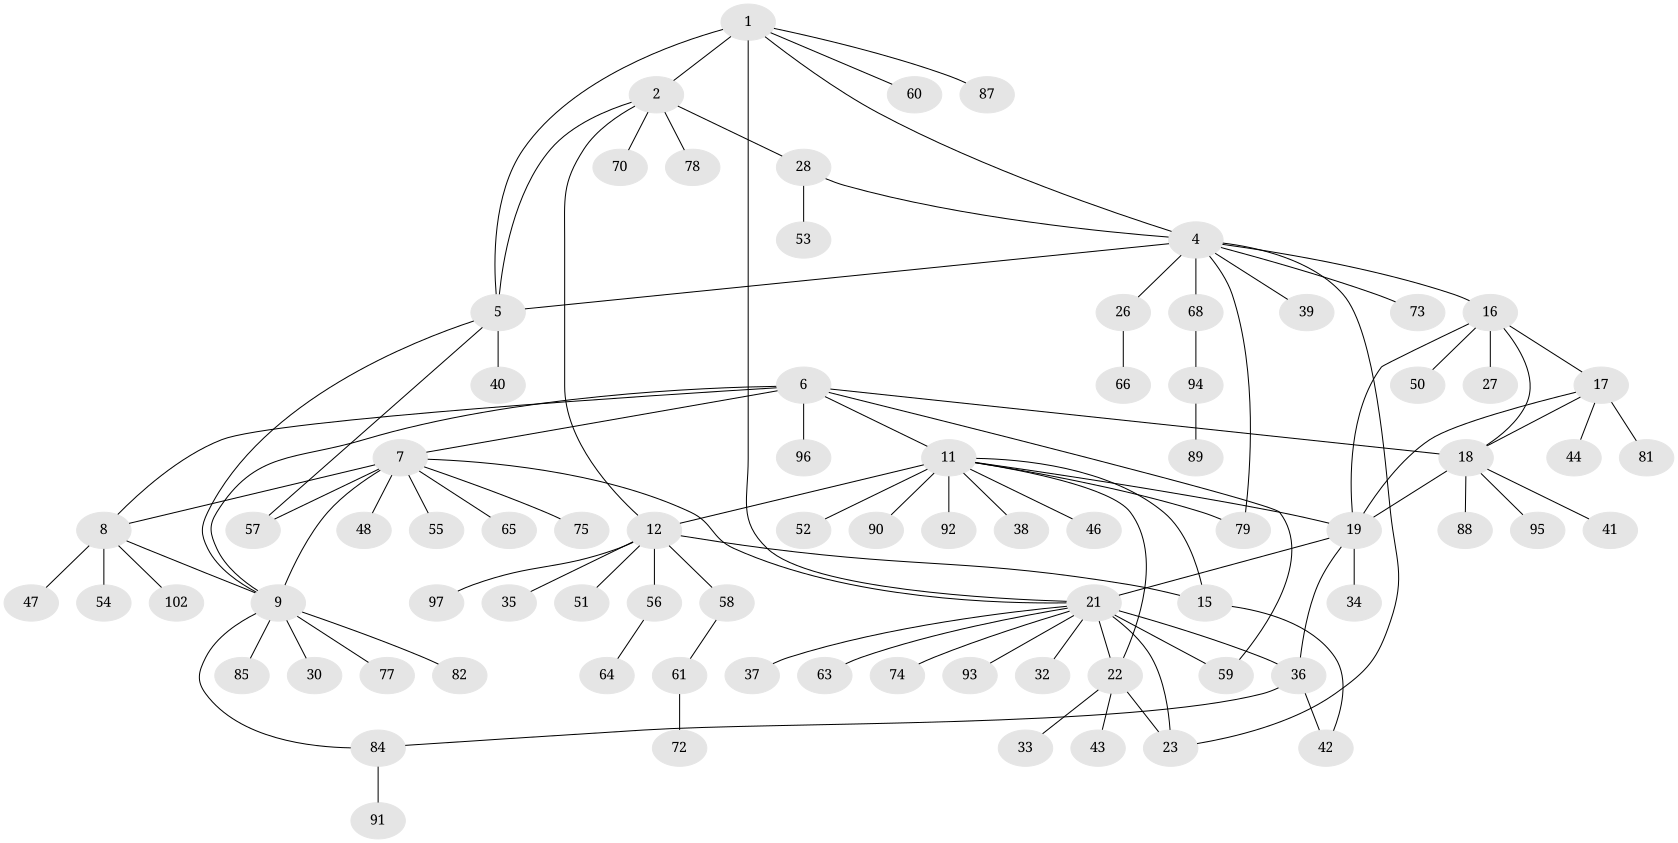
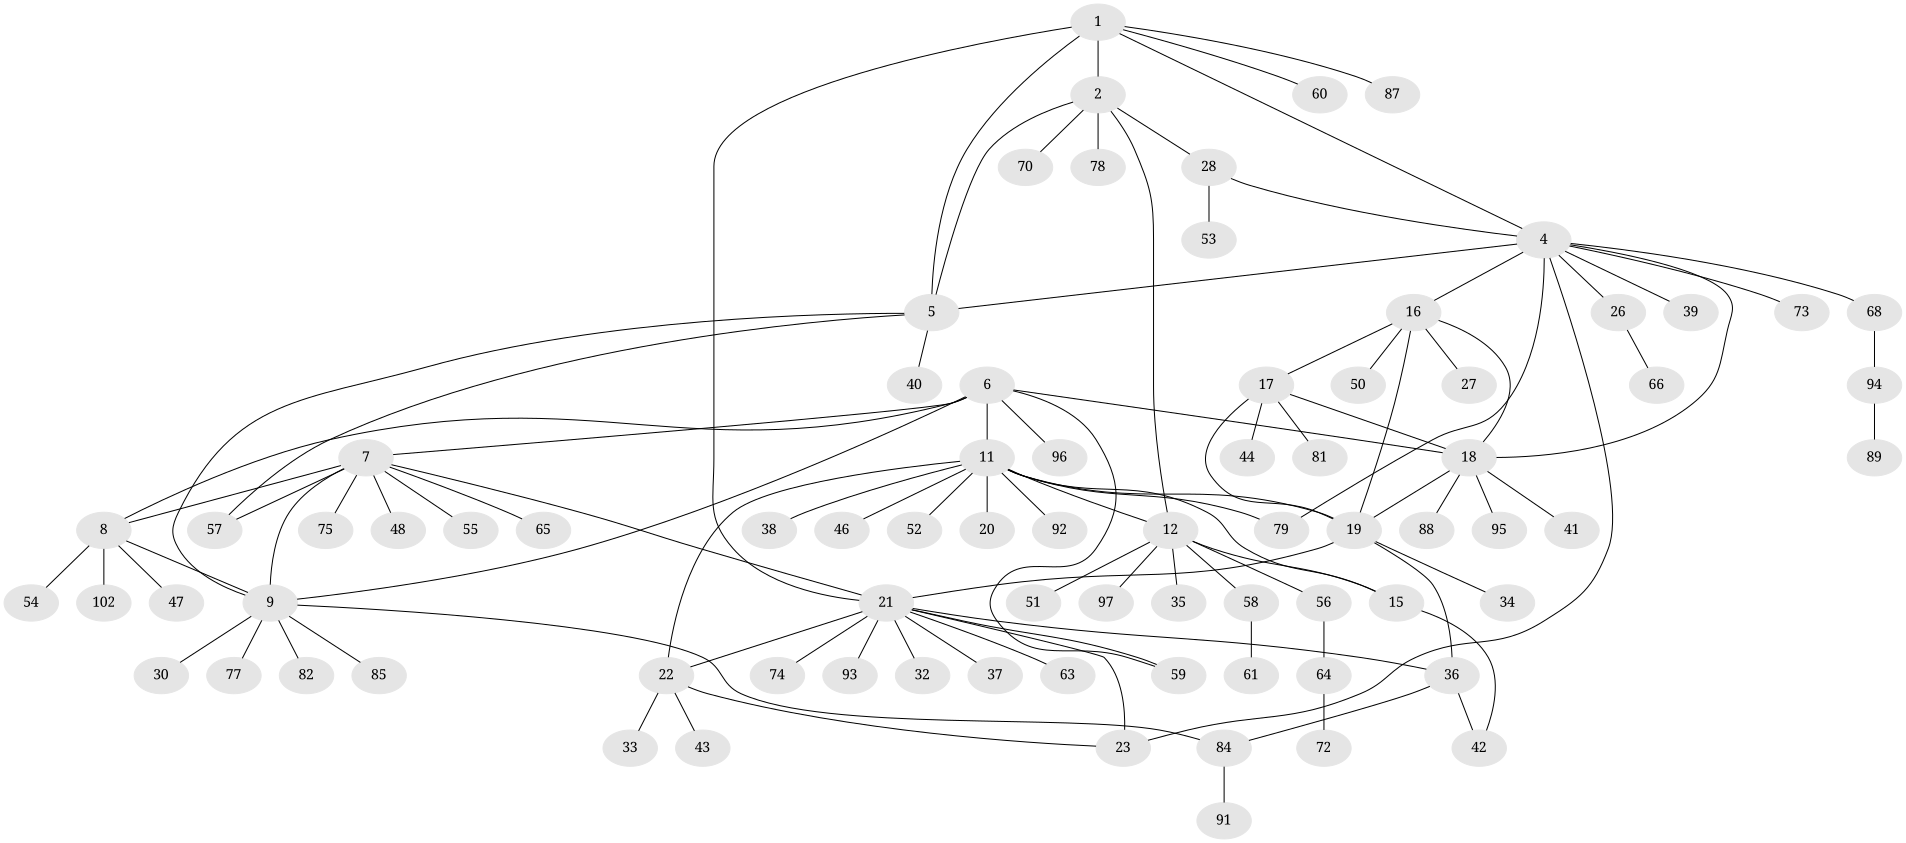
edge "4" -- "18": added
node "90": label "90" -> "20"
edge "61" -- "72": now "64" -- "72"
